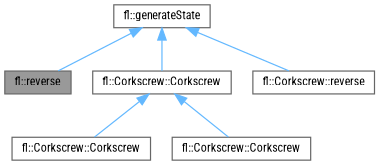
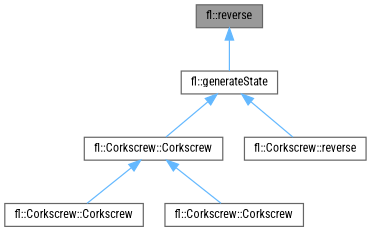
edge "fl::reverse" -> "fl::generateState": reversed
